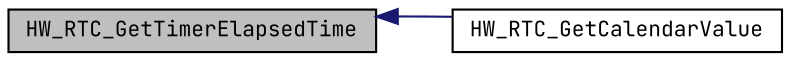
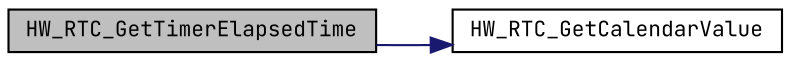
edge "HW_RTC_GetCalendarValue" -> "HW_RTC_GetTimerElapsedTime": reversed
